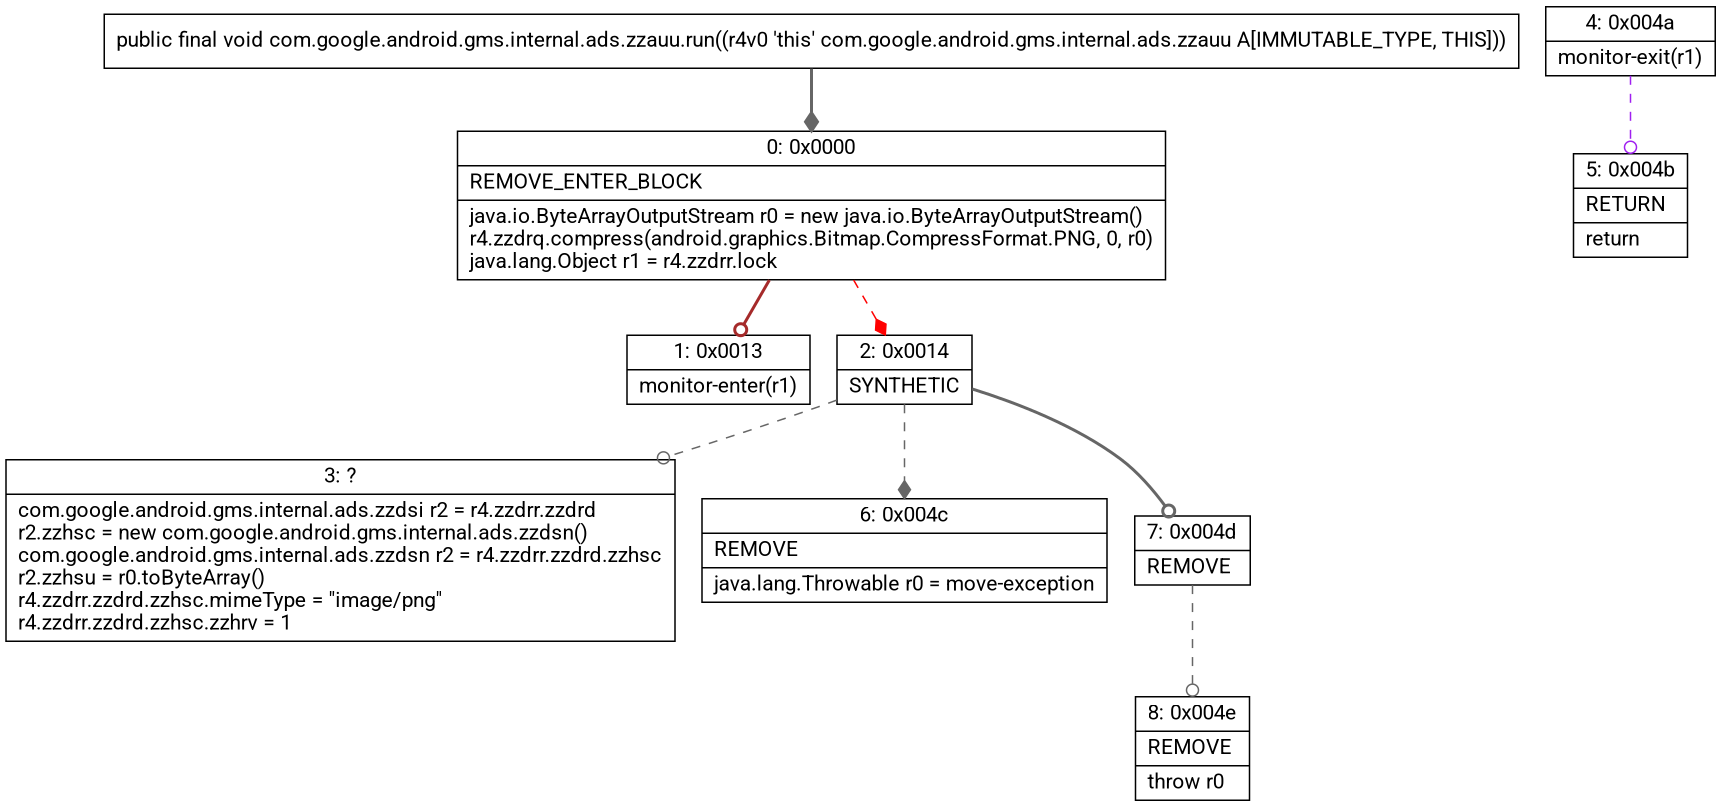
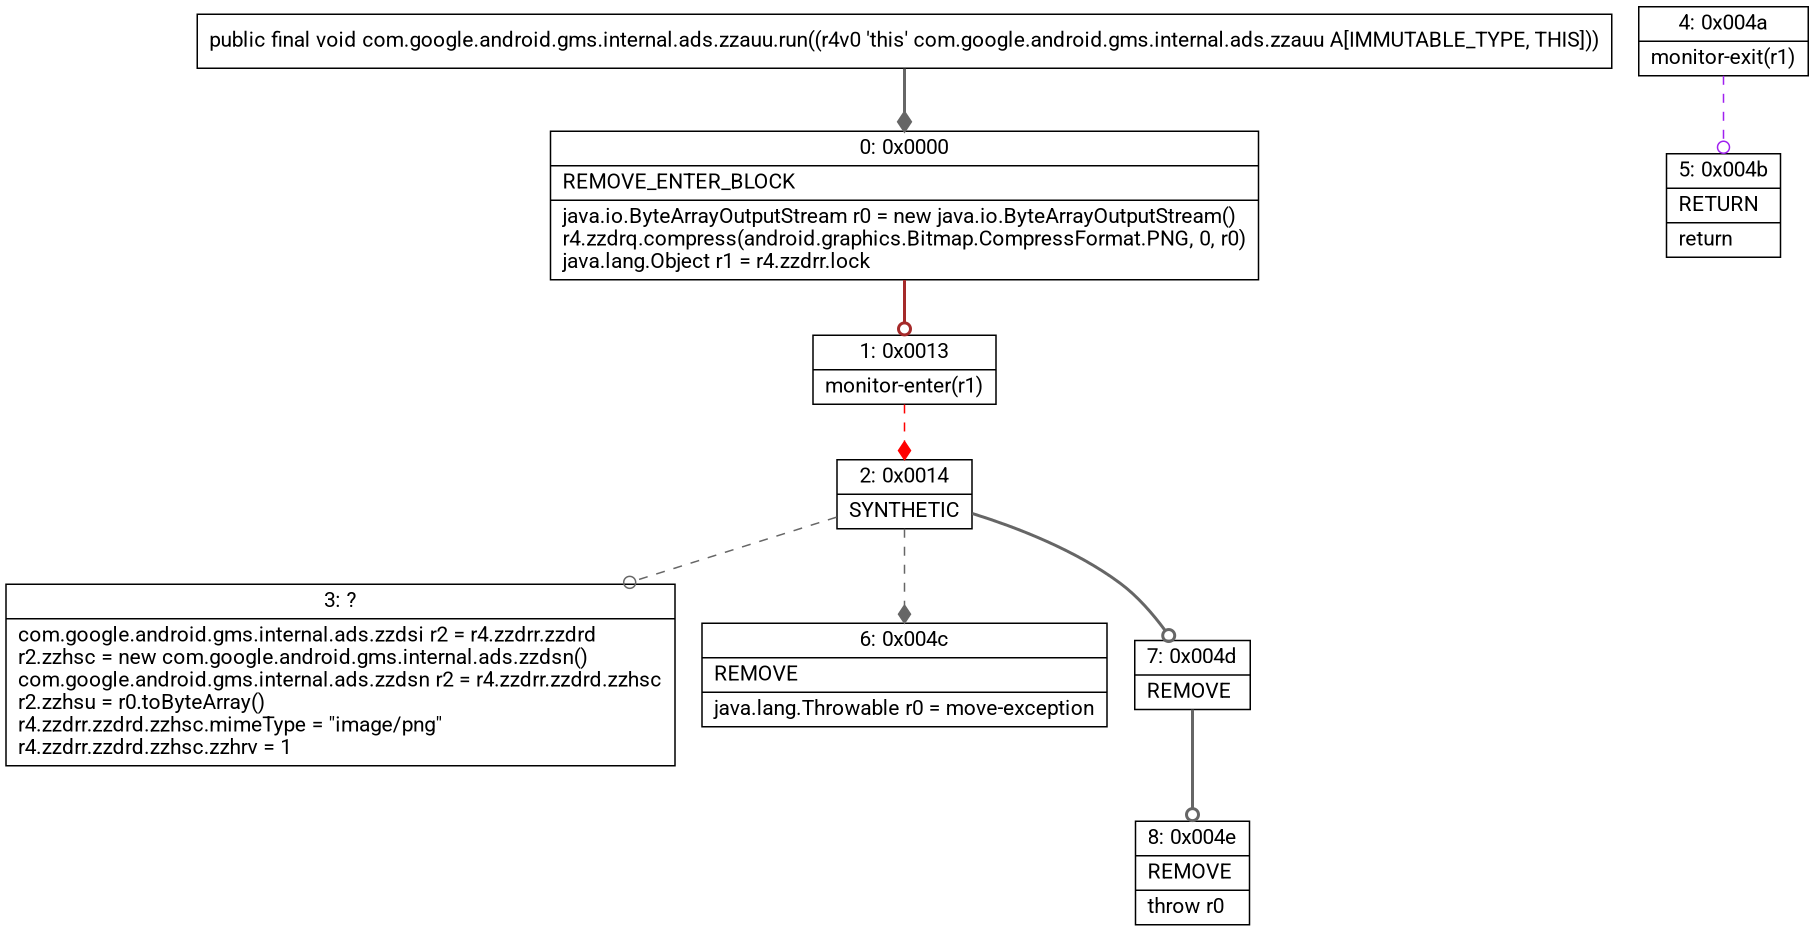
edge "0: 0x0000" -> "2: 0x0014": now "1: 0x0013" -> "2: 0x0014"
edge "7: 0x004d" -> "8: 0x004e": style dashed -> bold
